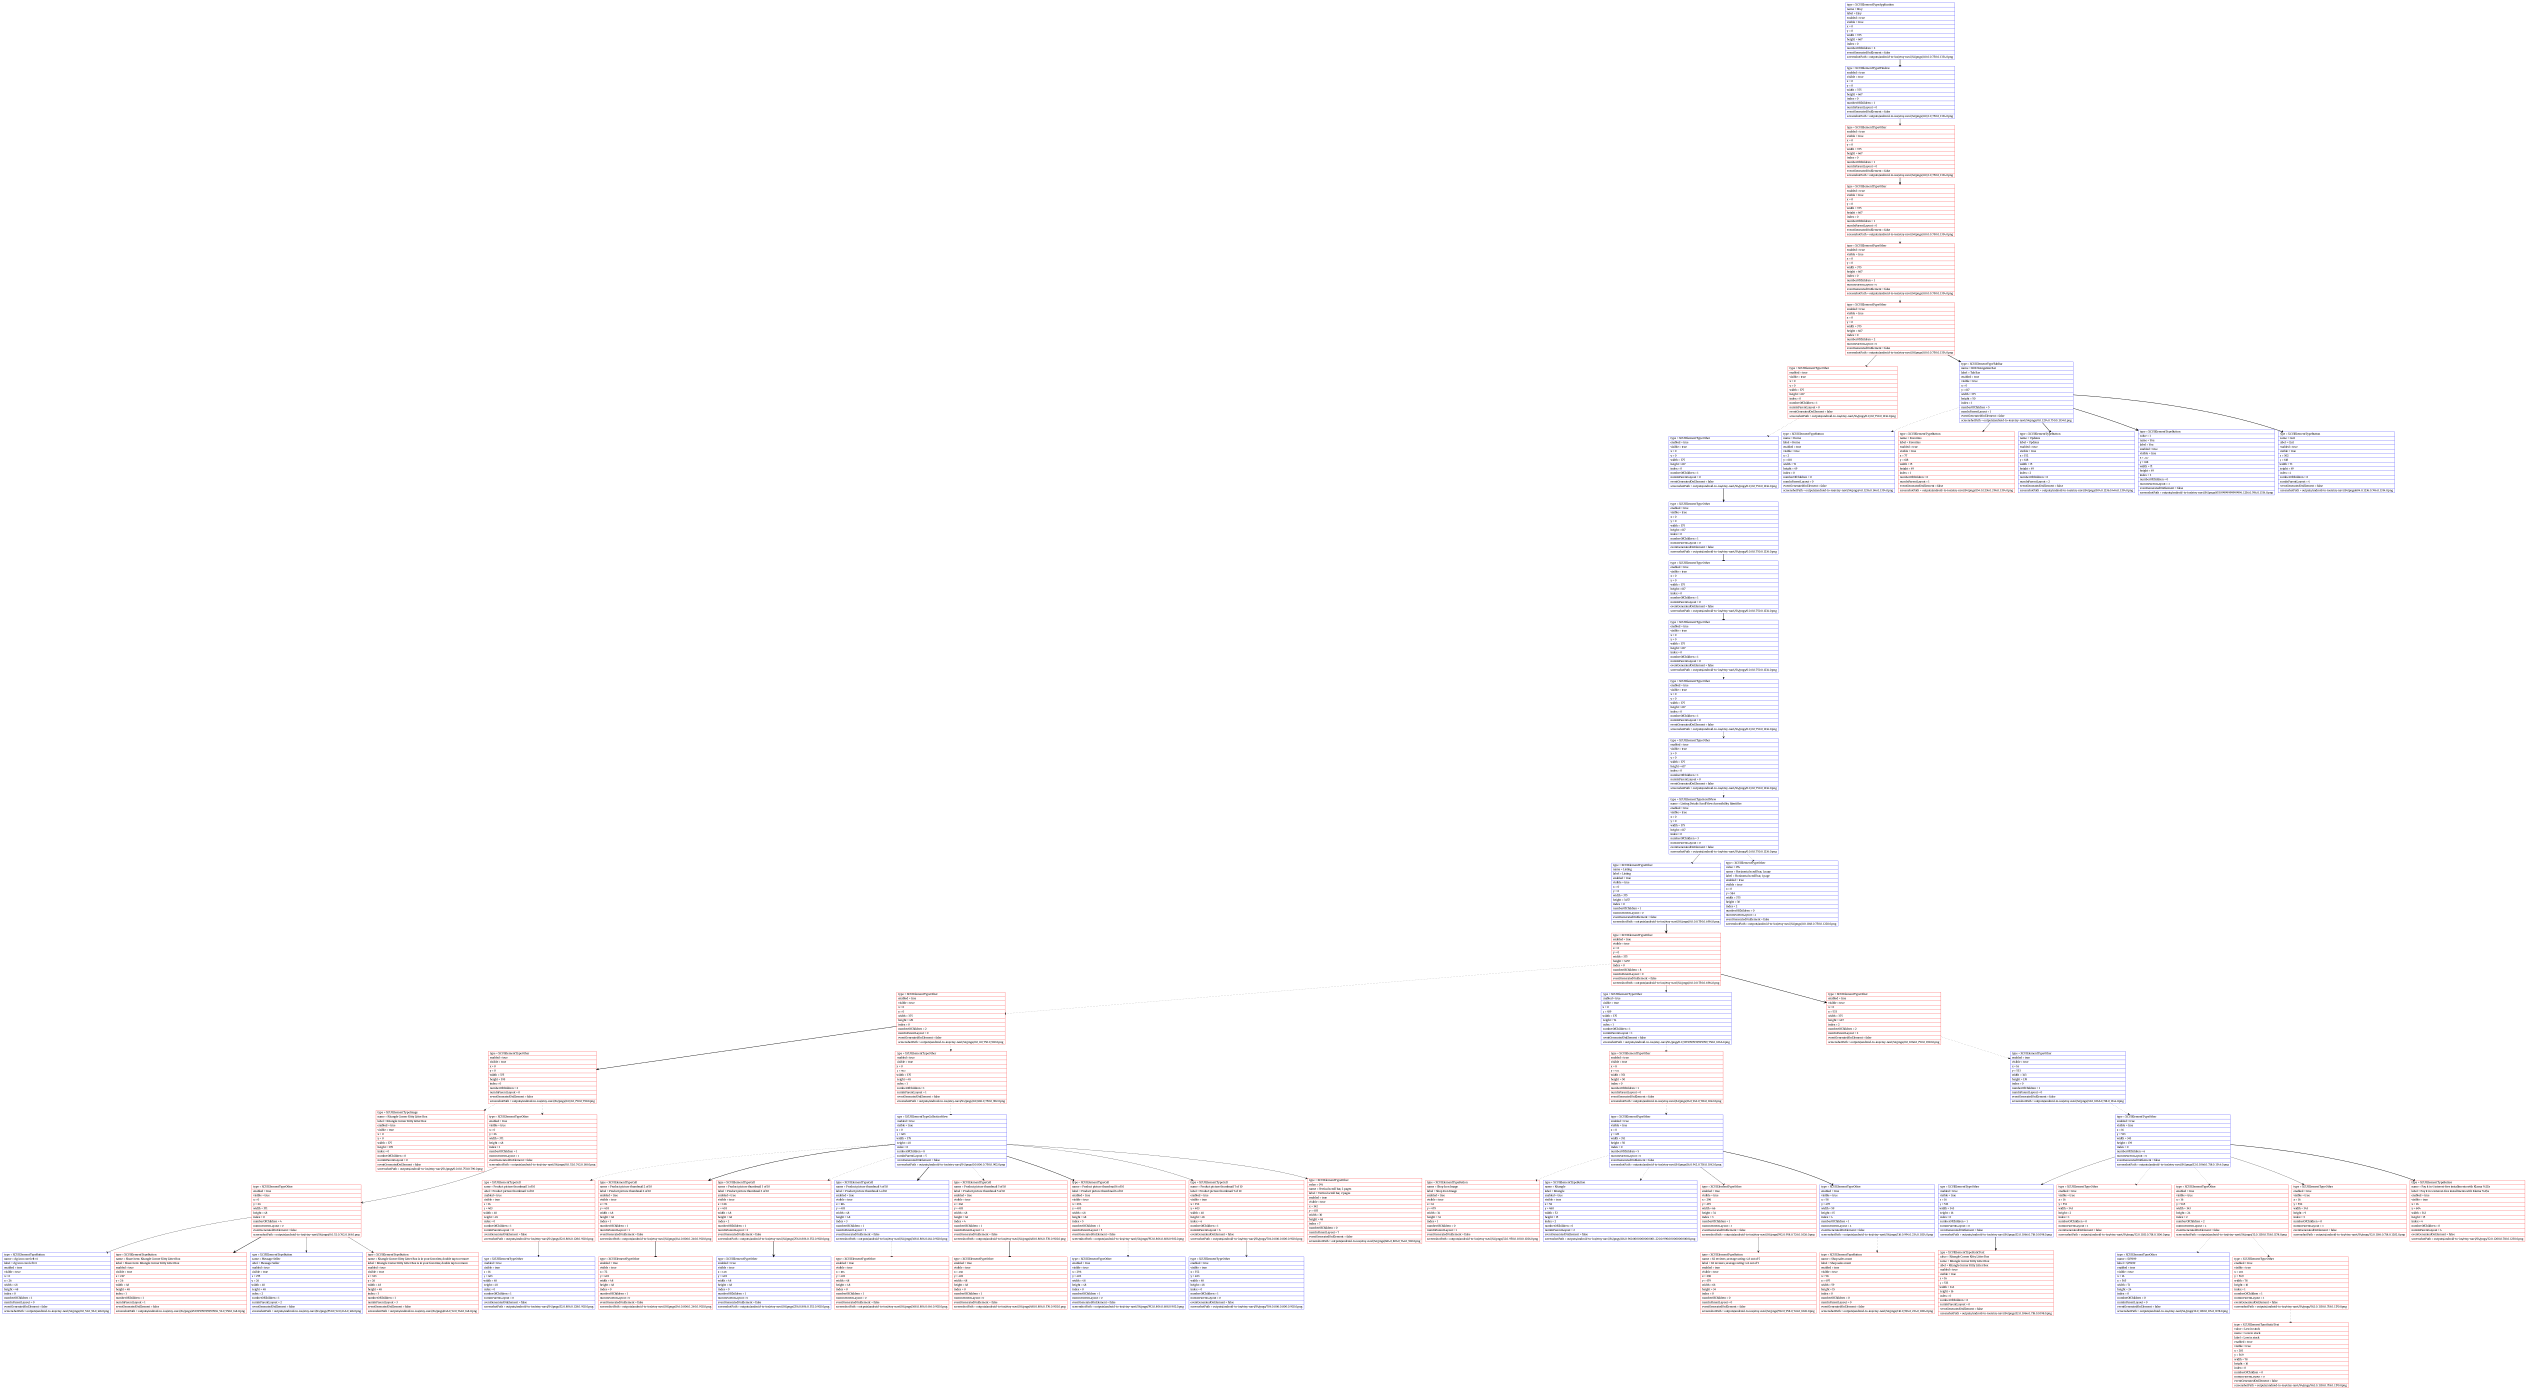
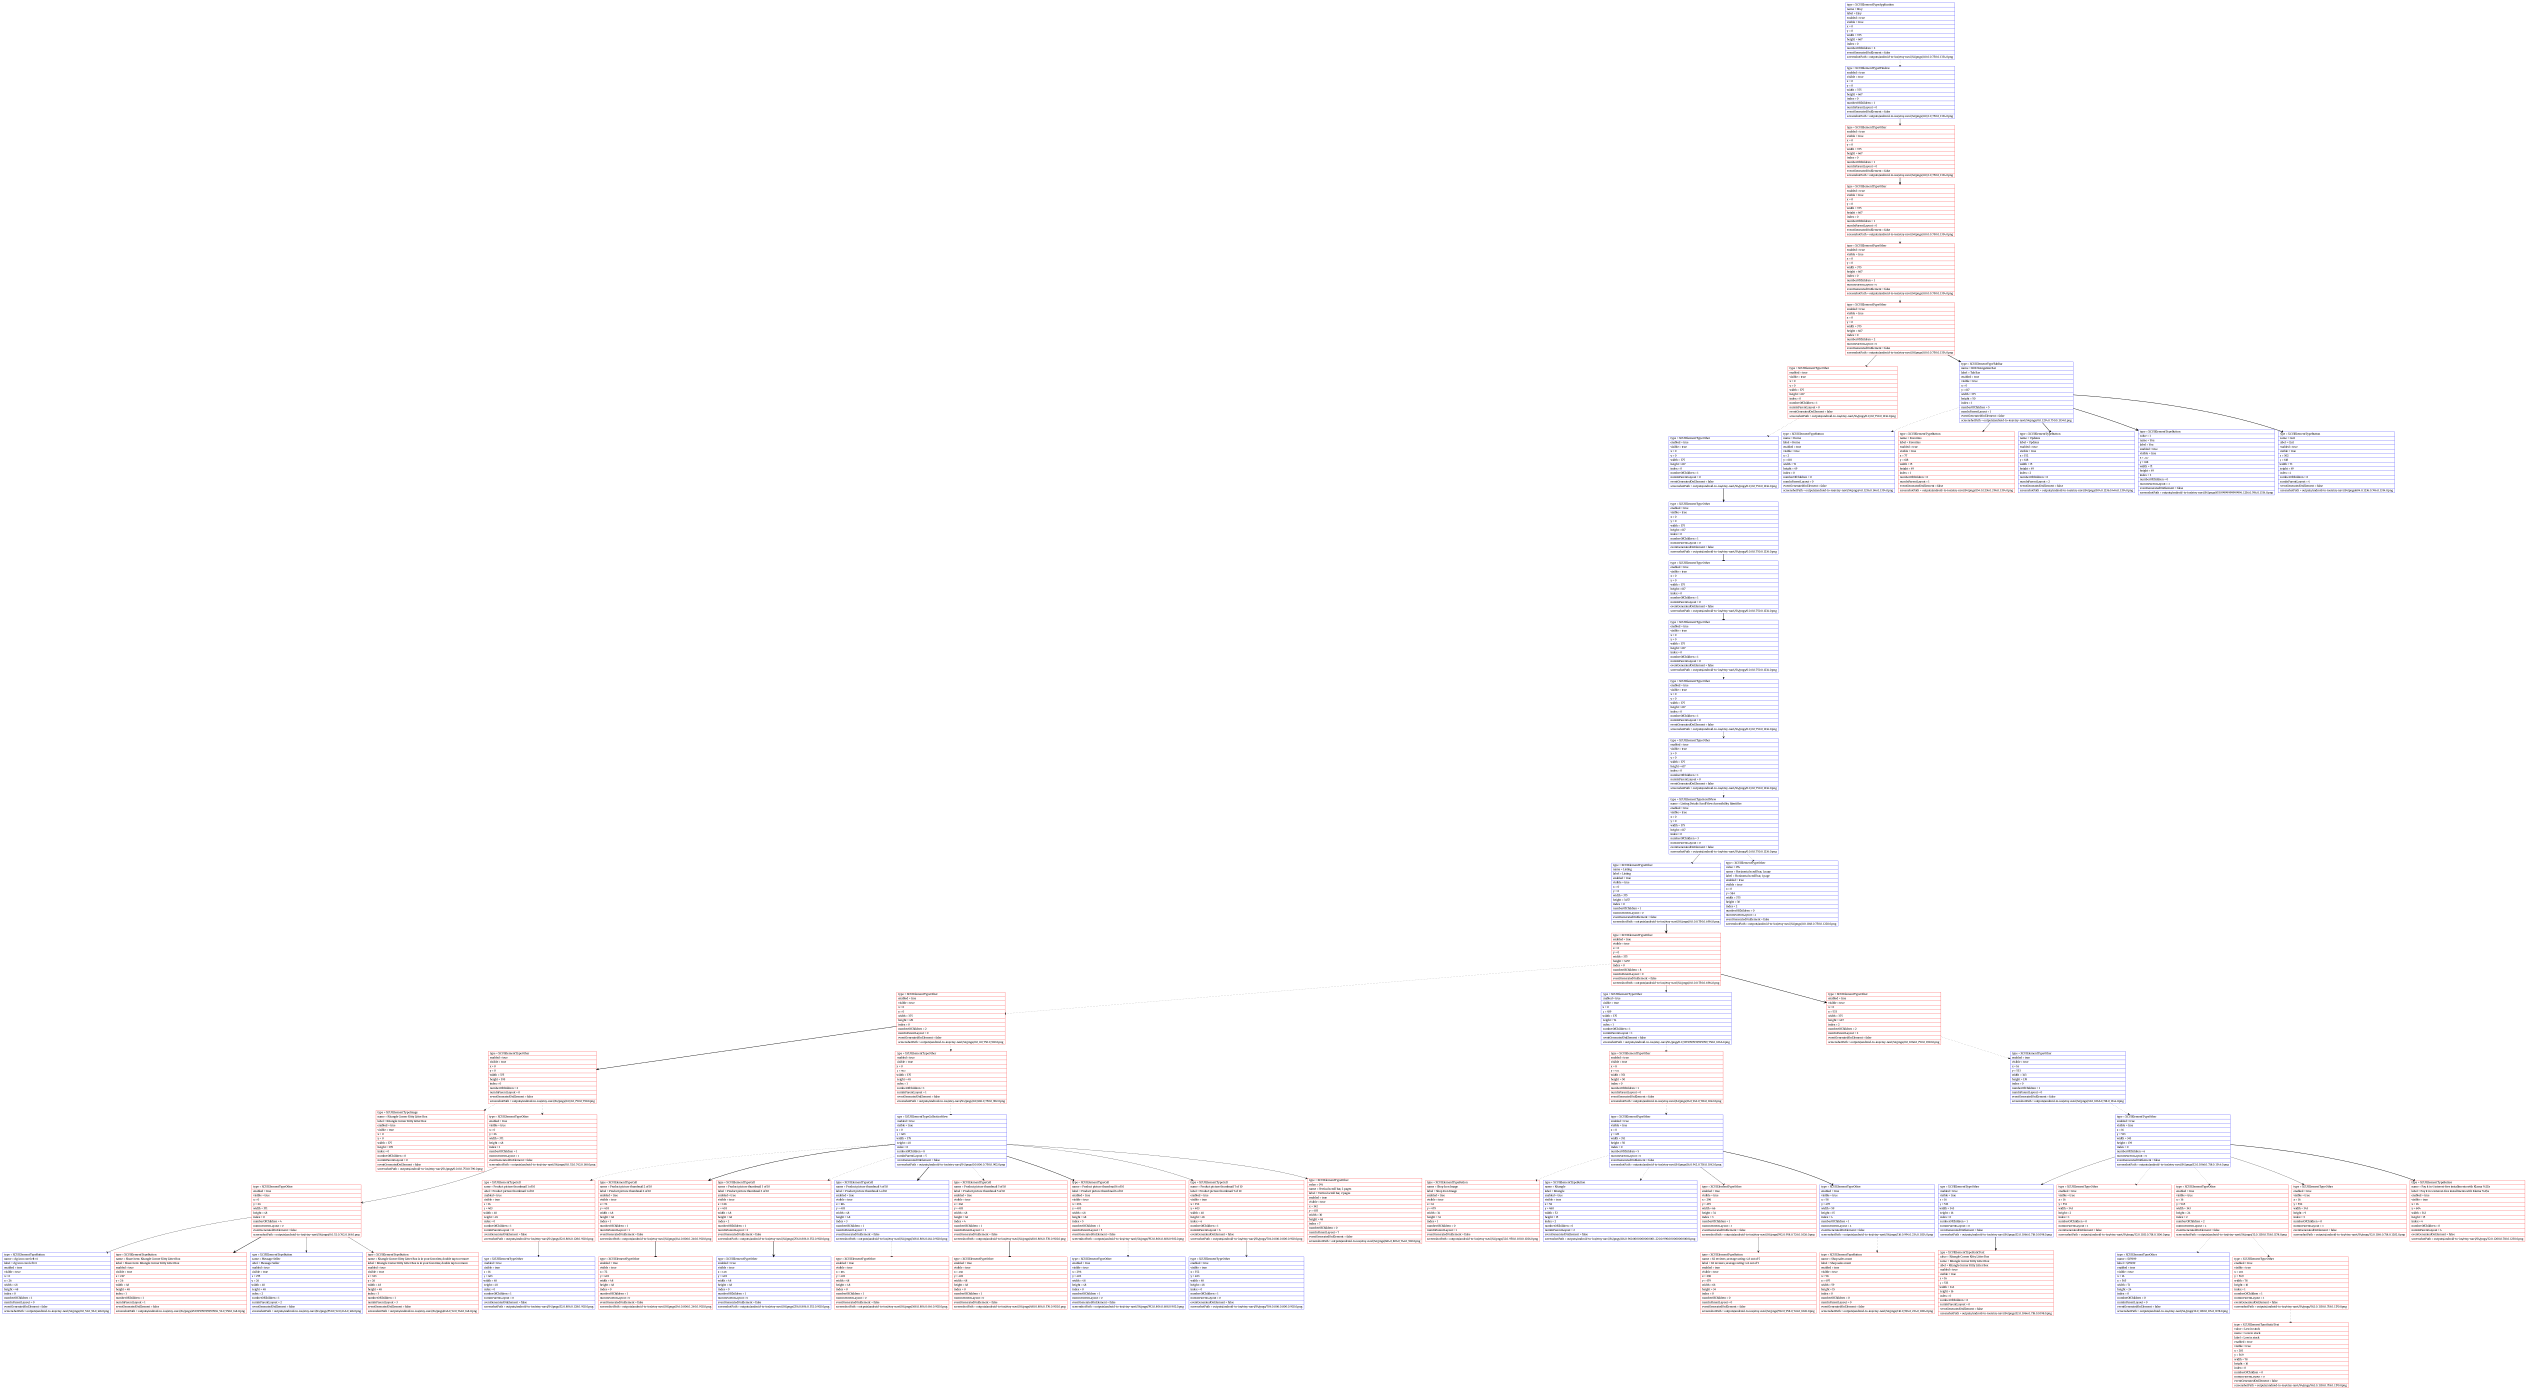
edge "type = XCUIElementTypeApplication" -> "type = XCUIElementTypeWindow": style bold -> dotted
